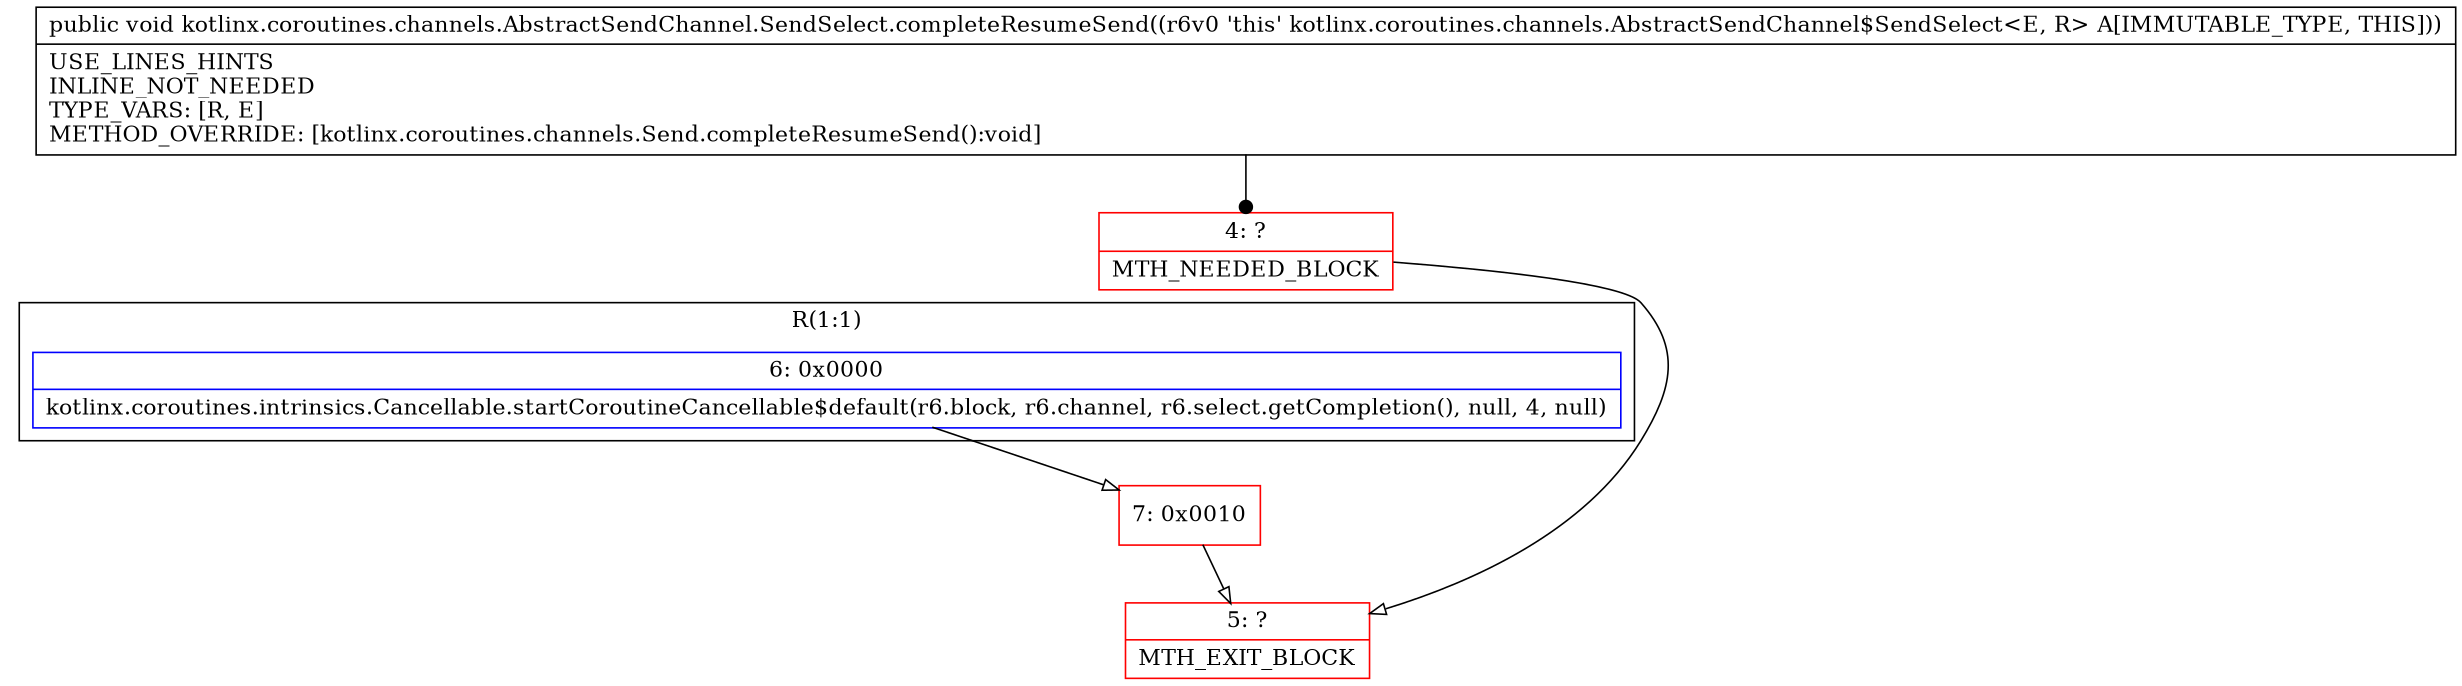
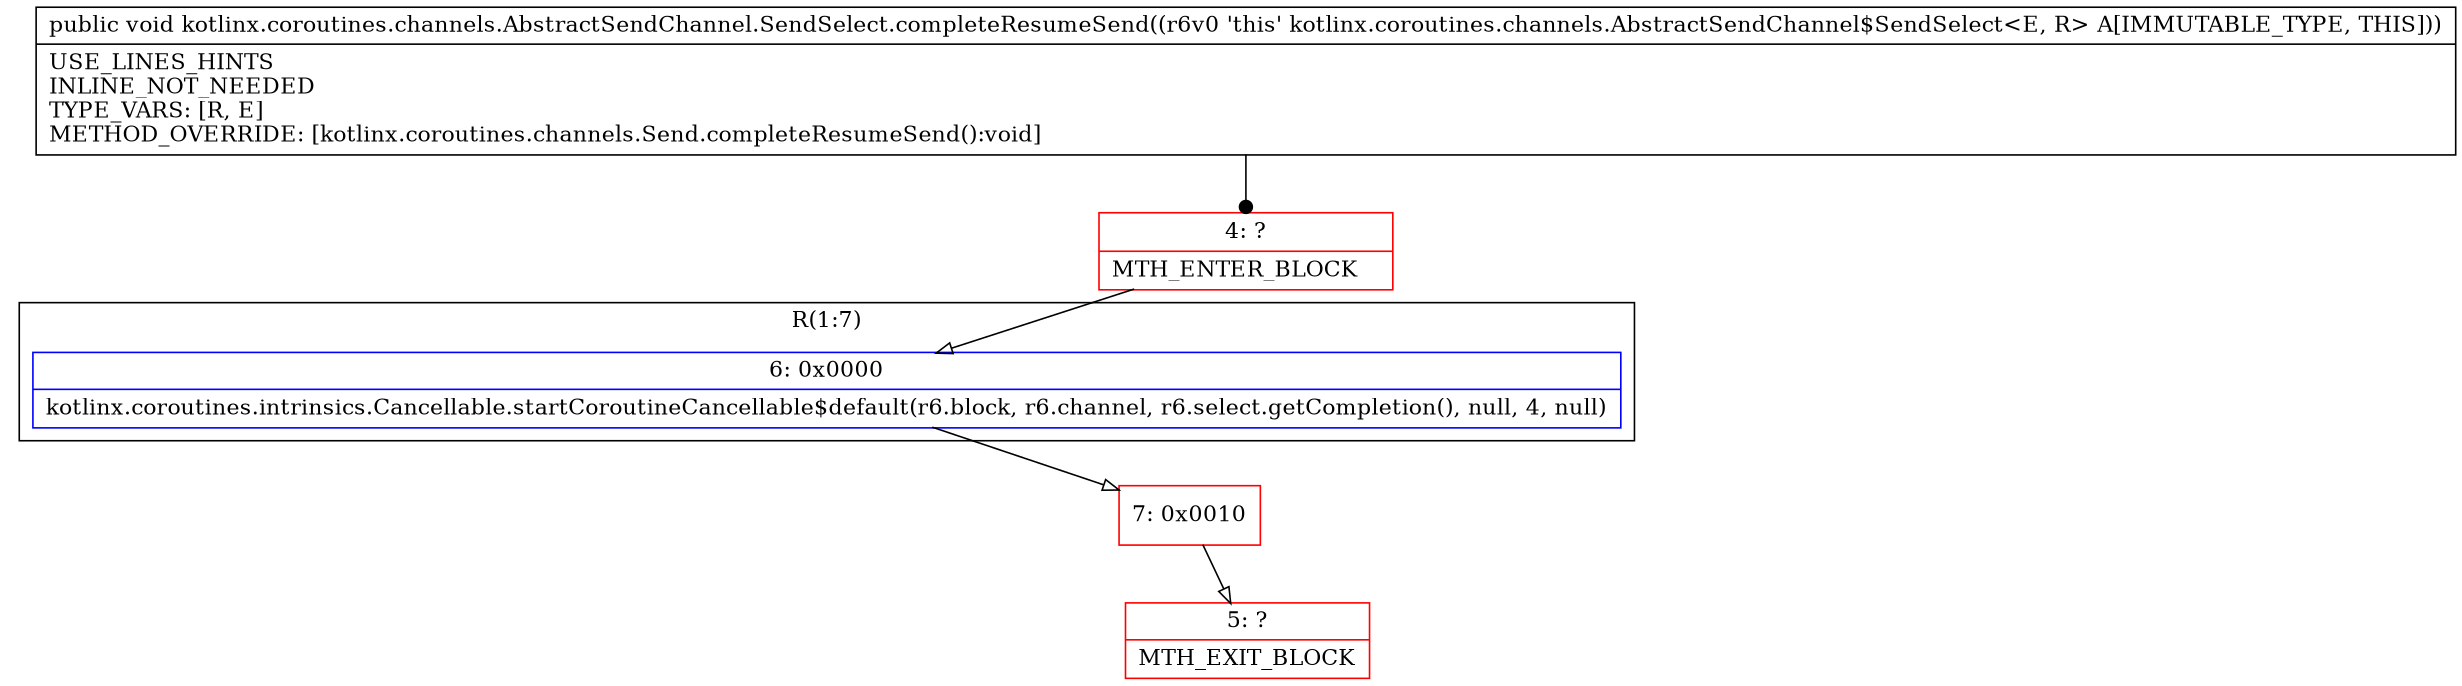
node "4: ?": text "MTH_NEEDED_BLOCK" -> "MTH_ENTER_BLOCK"
cluster "R(1:1)": label "R(1:1)" -> "R(1:7)"
edge "4: ?" -> "5: ?": now "4: ?" -> "6: 0x0000"
